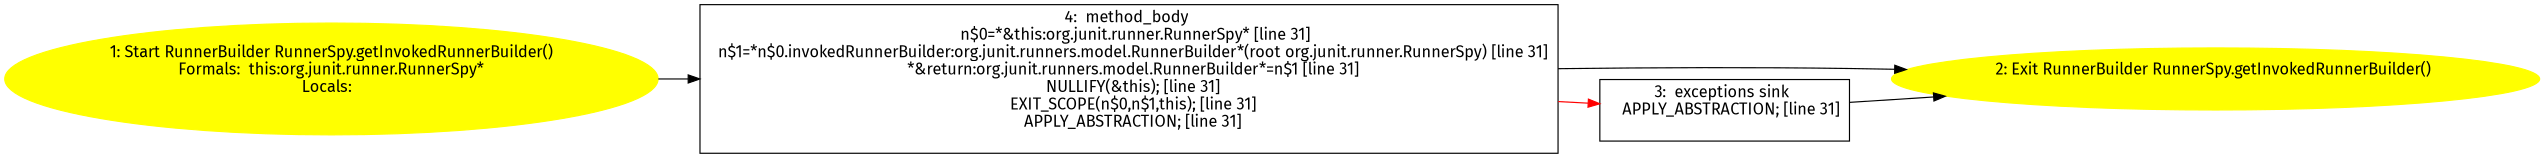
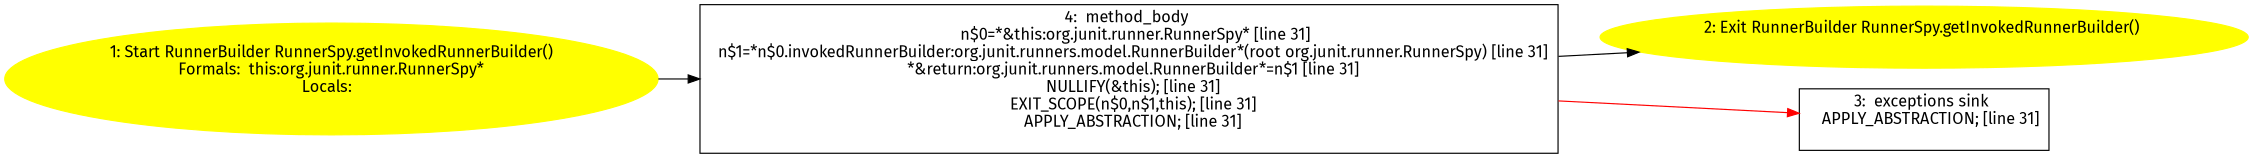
edge "3:  exceptions sink APPLY_ABSTRACTION; [line 31]" -> "2: Exit RunnerBuilder RunnerSpy.getInvokedRunnerBuilder()": removed
